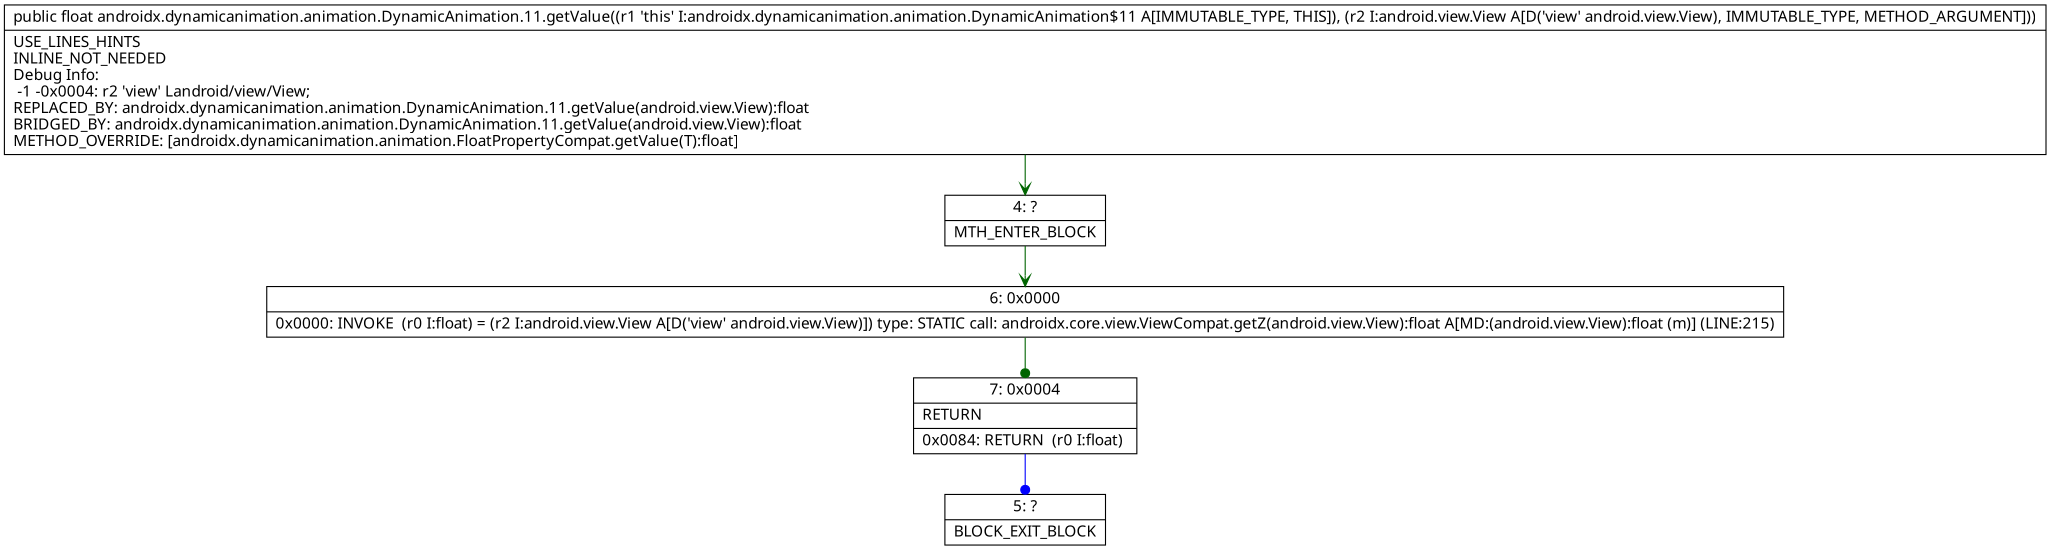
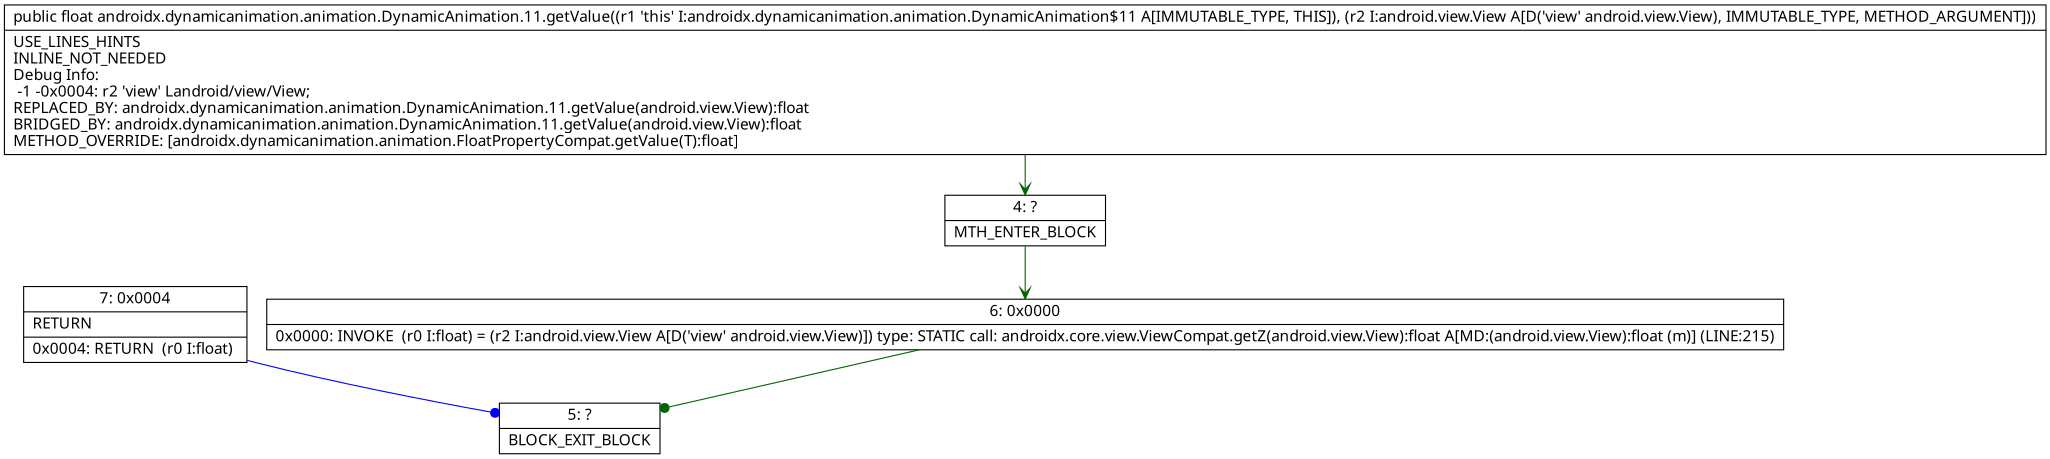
edge "6: 0x0000" -> "7: 0x0004": now "6: 0x0000" -> "5: ?"
node "7: 0x0004": text "0x0084: RETURN  (r0 I:float)" -> "0x0004: RETURN  (r0 I:float)"
